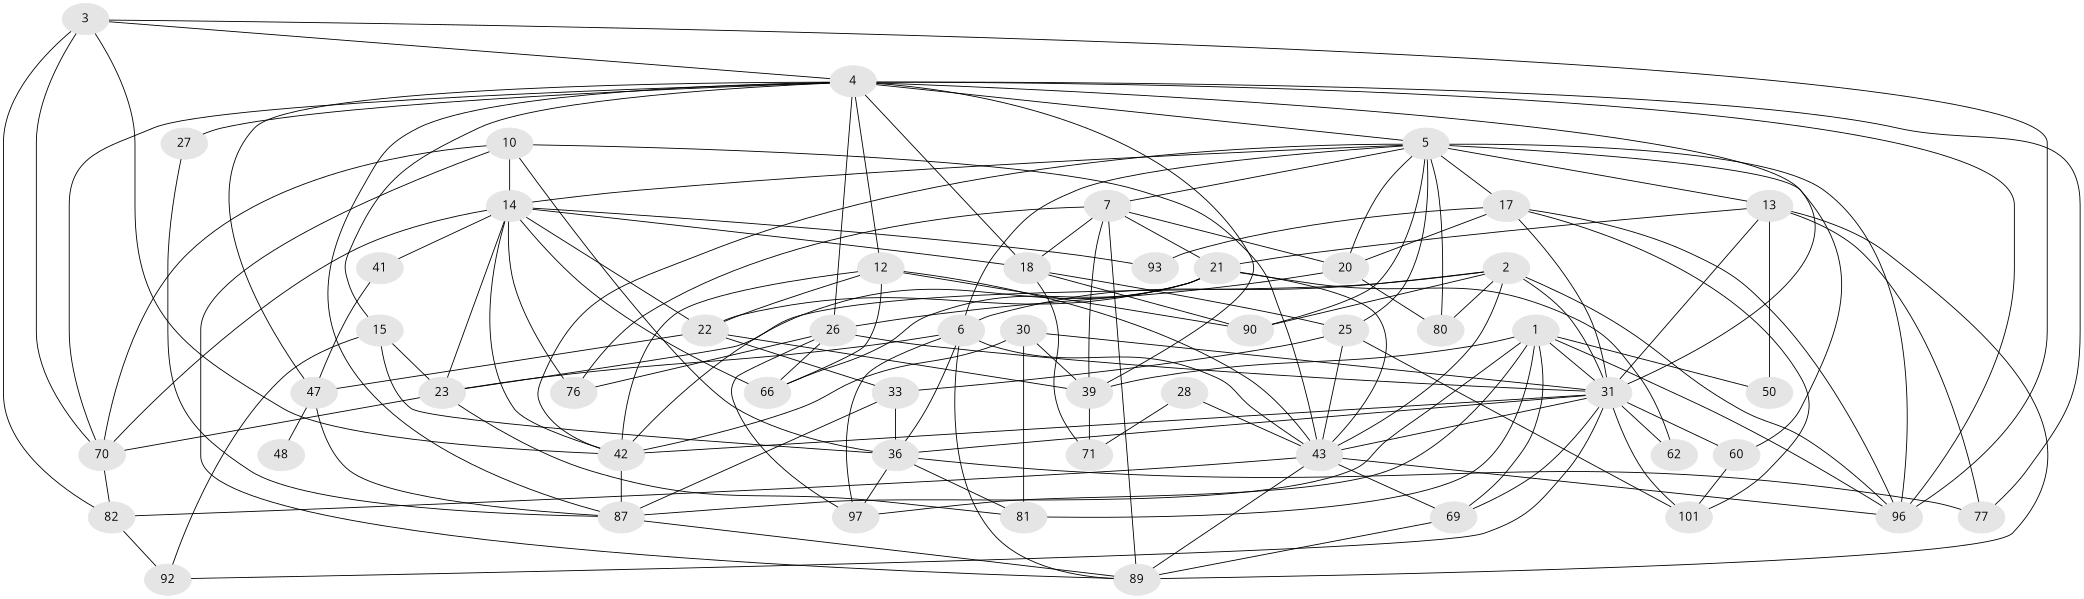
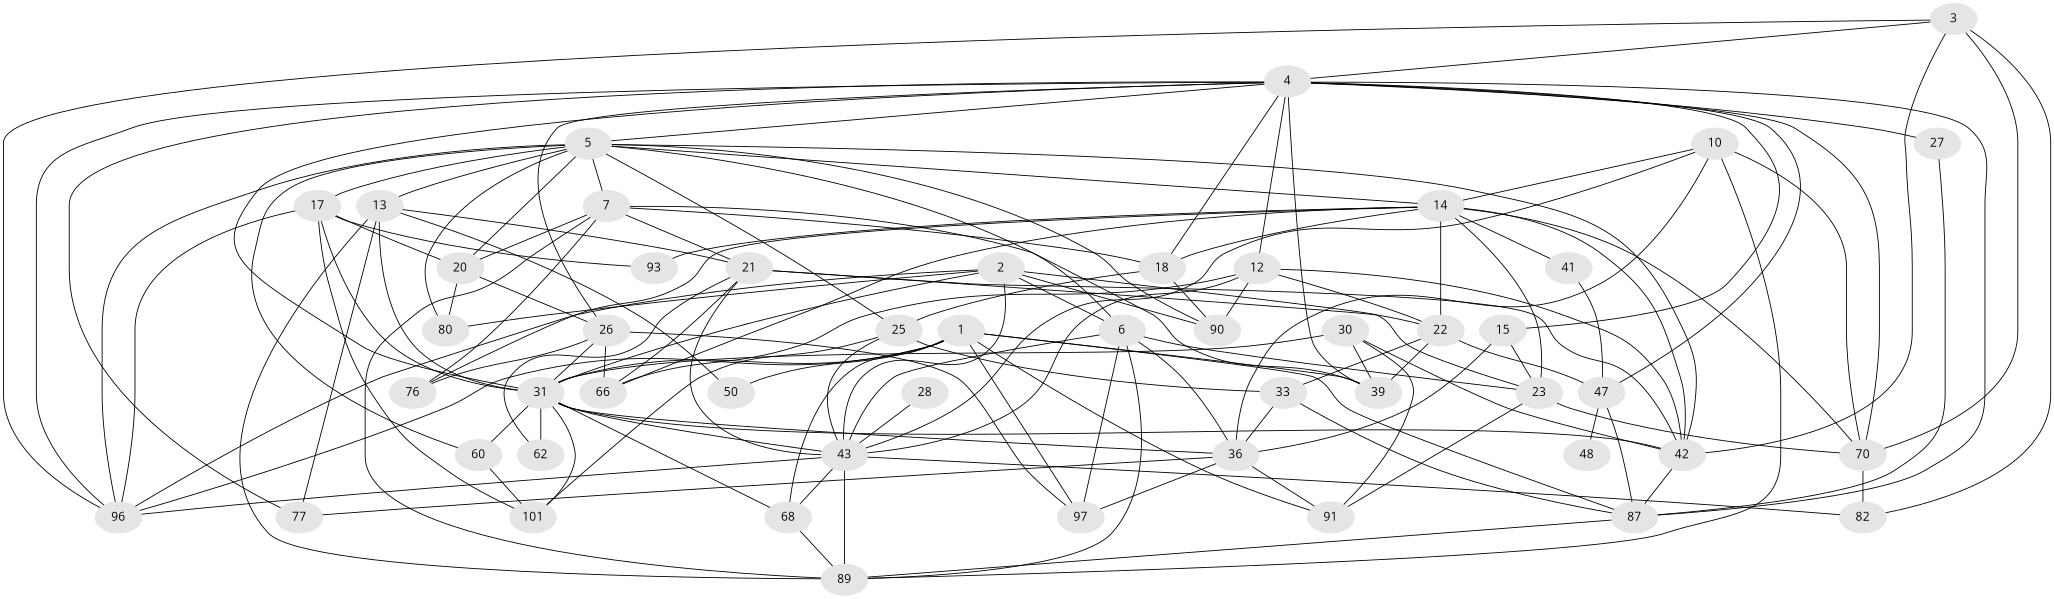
node "71": removed
node "81": label "81" -> "91"
node "69": label "69" -> "68"
node "92": removed
